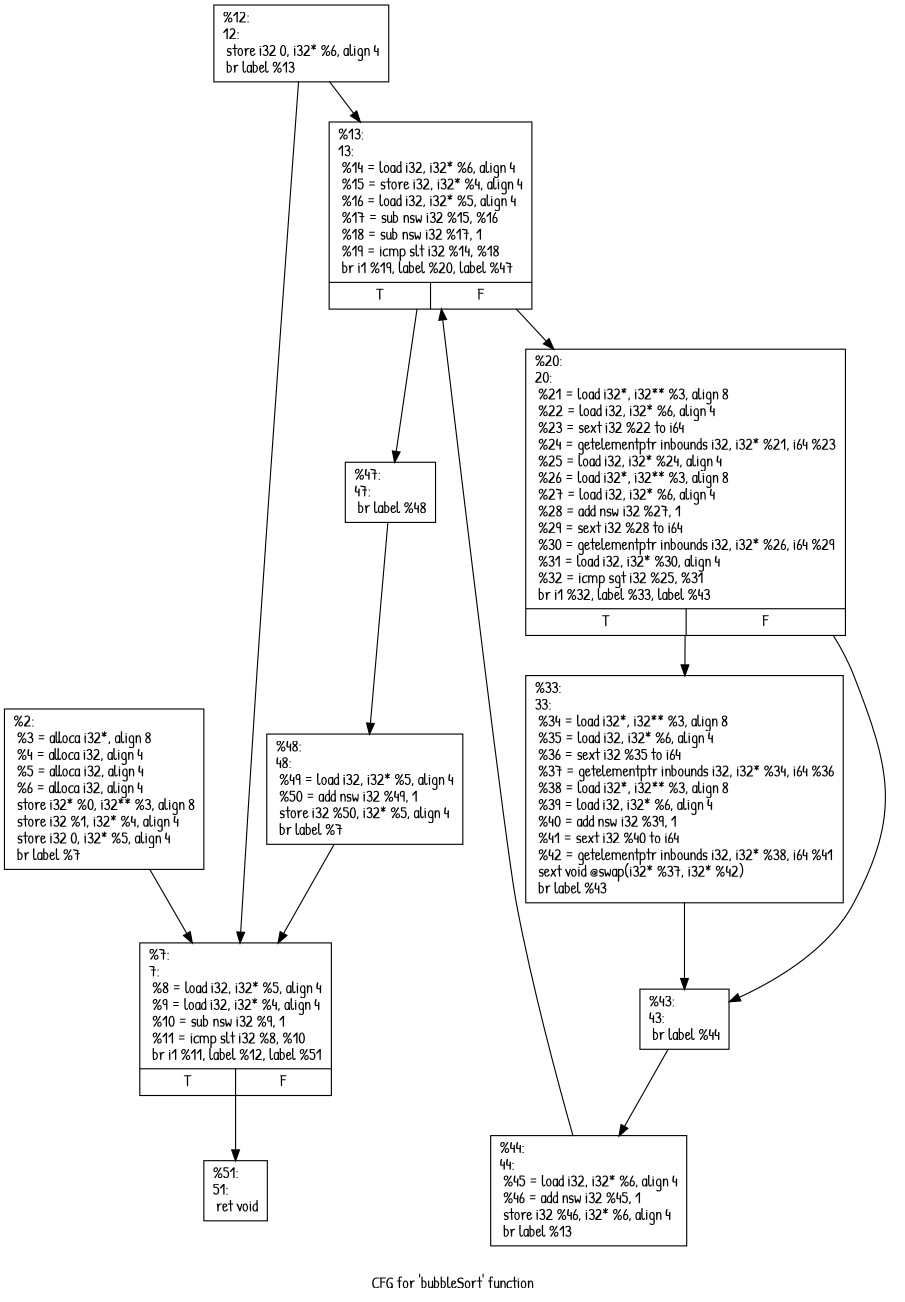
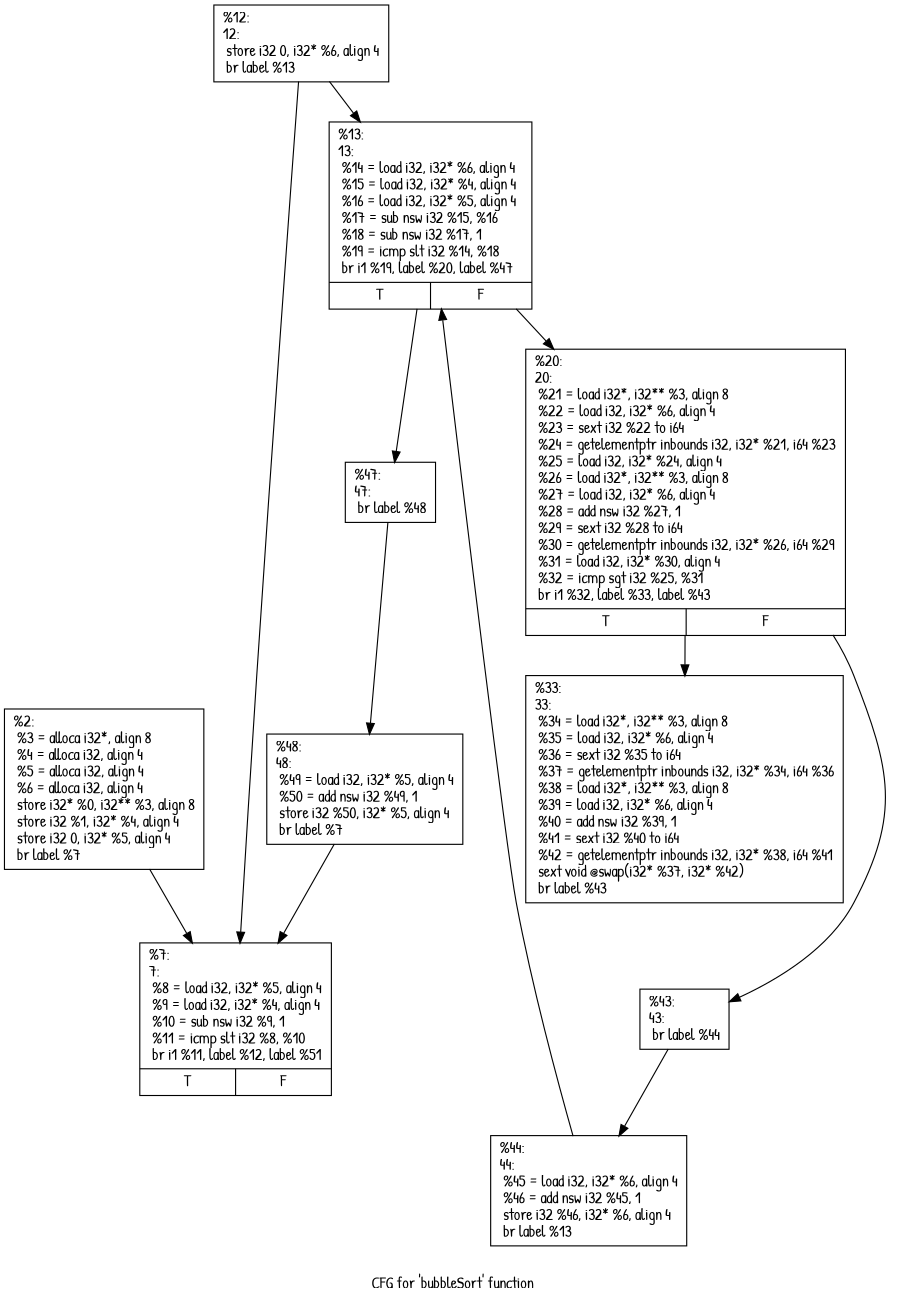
node "%13:": text "%15 = store i32, i32* %4, align 4" -> "%15 = load i32, i32* %4, align 4"
edge "%33:" -> "%43:": removed
node "%51:": removed
